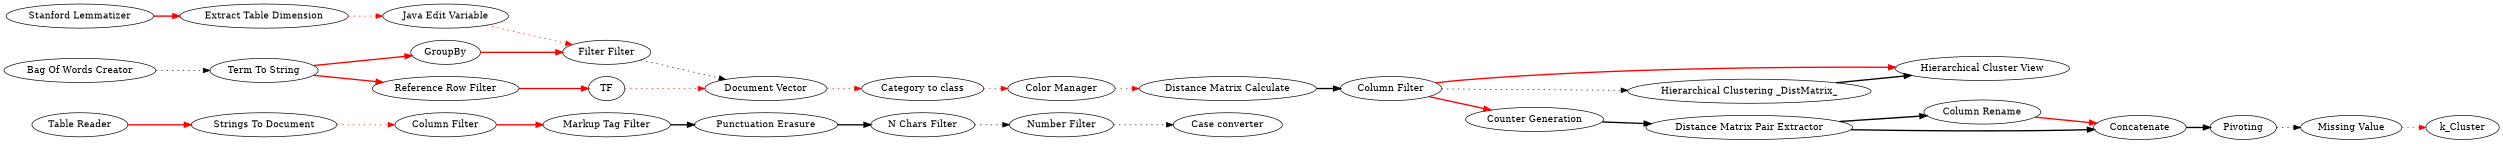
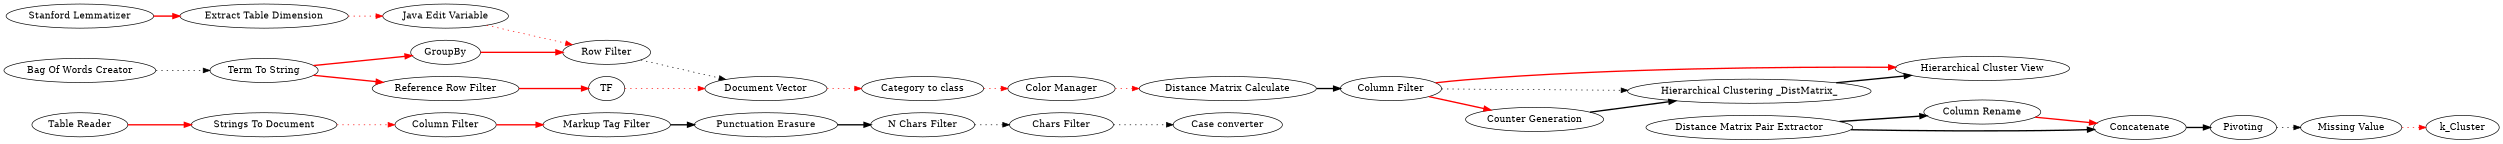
node "Filter Filter": label "Filter Filter" -> "Row Filter"
edge "Counter Generation" -> "Distance Matrix Pair Extractor": now "Counter Generation" -> "Hierarchical Clustering _DistMatrix_"
node "Number Filter": label "Number Filter" -> "Chars Filter"
